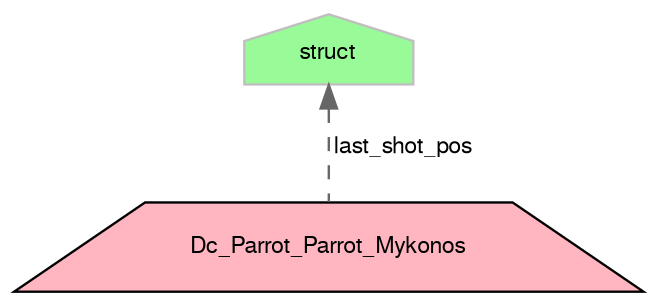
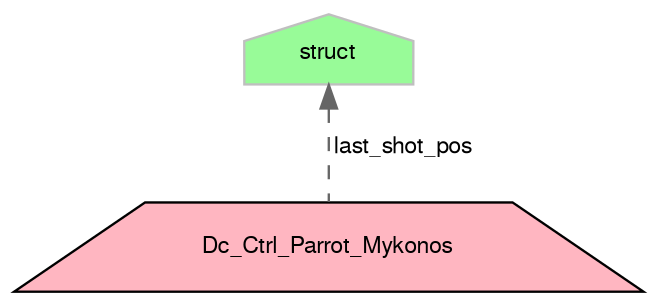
node "Dc_Parrot_Parrot_Mykonos": label "Dc_Parrot_Parrot_Mykonos" -> "Dc_Ctrl_Parrot_Mykonos"
